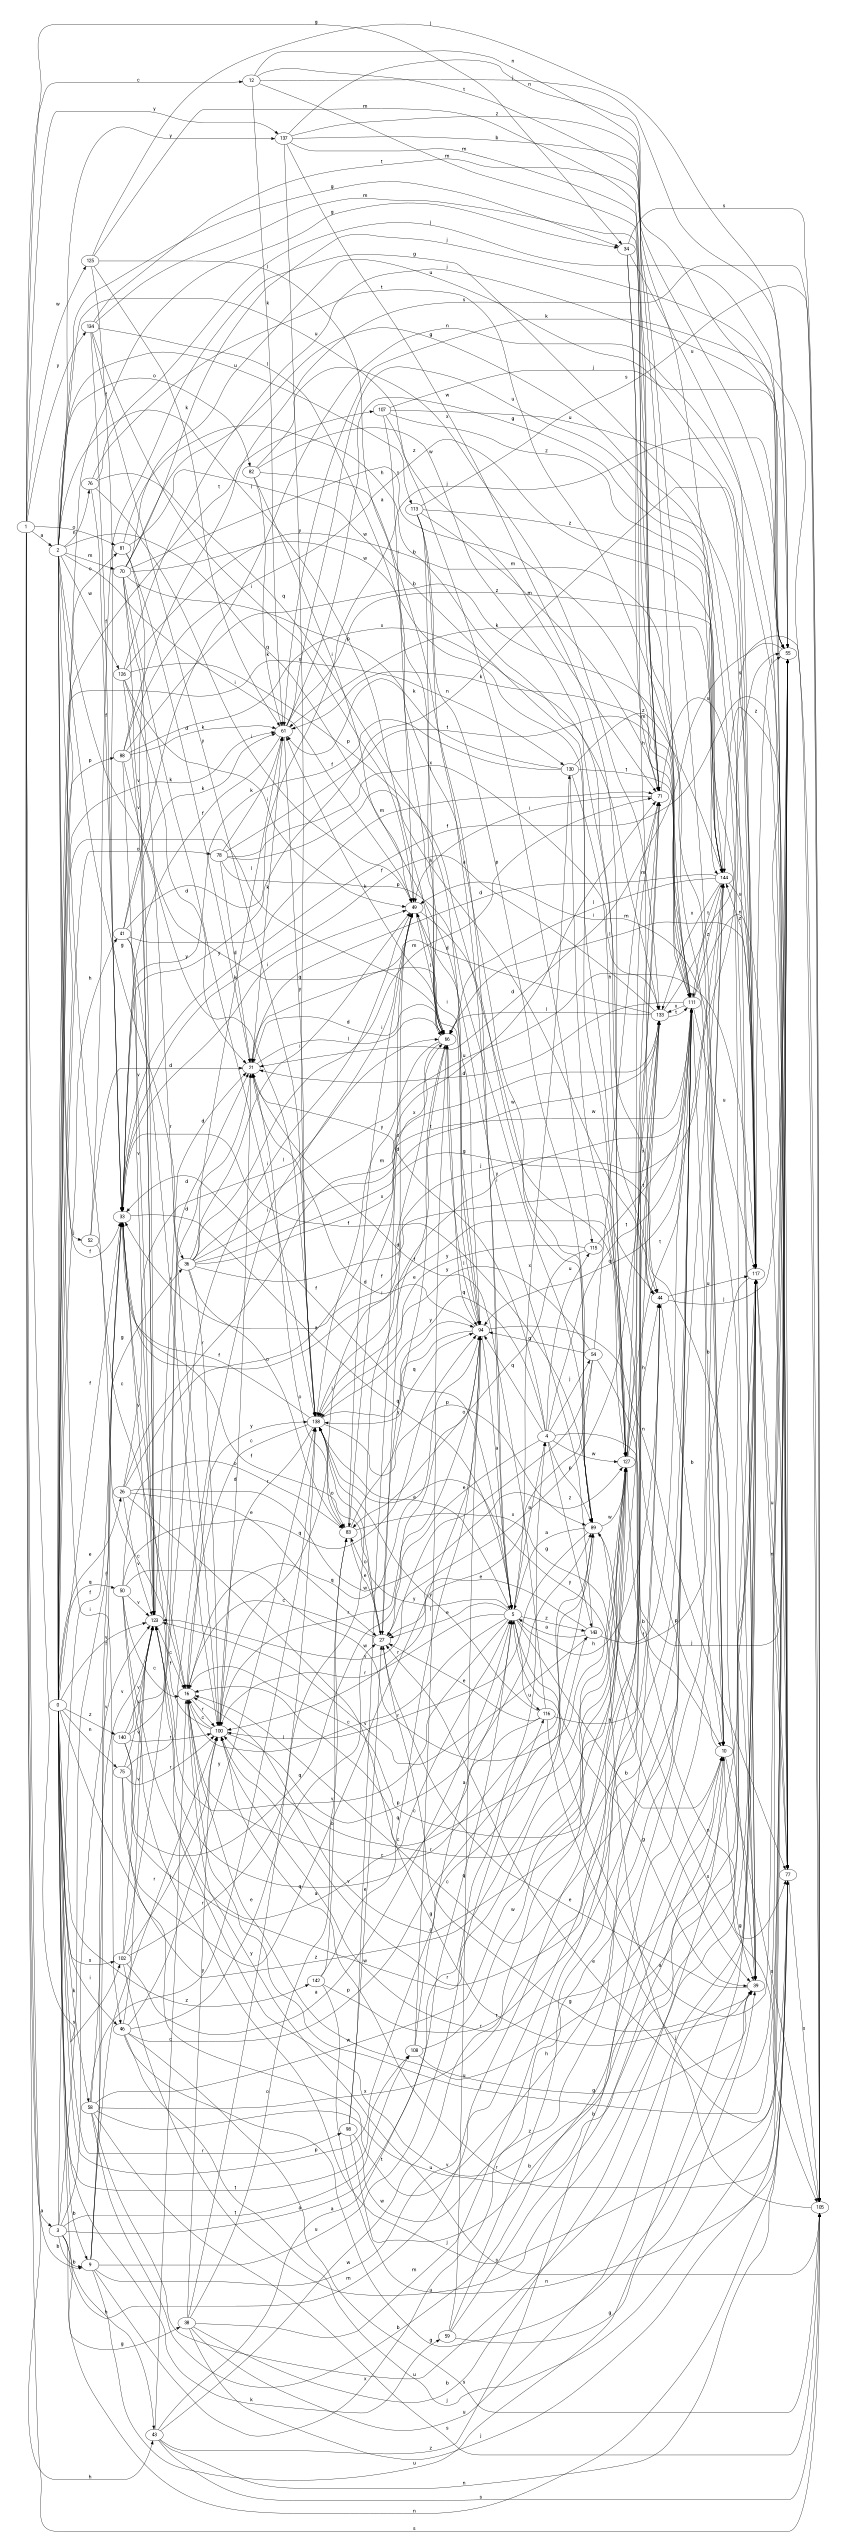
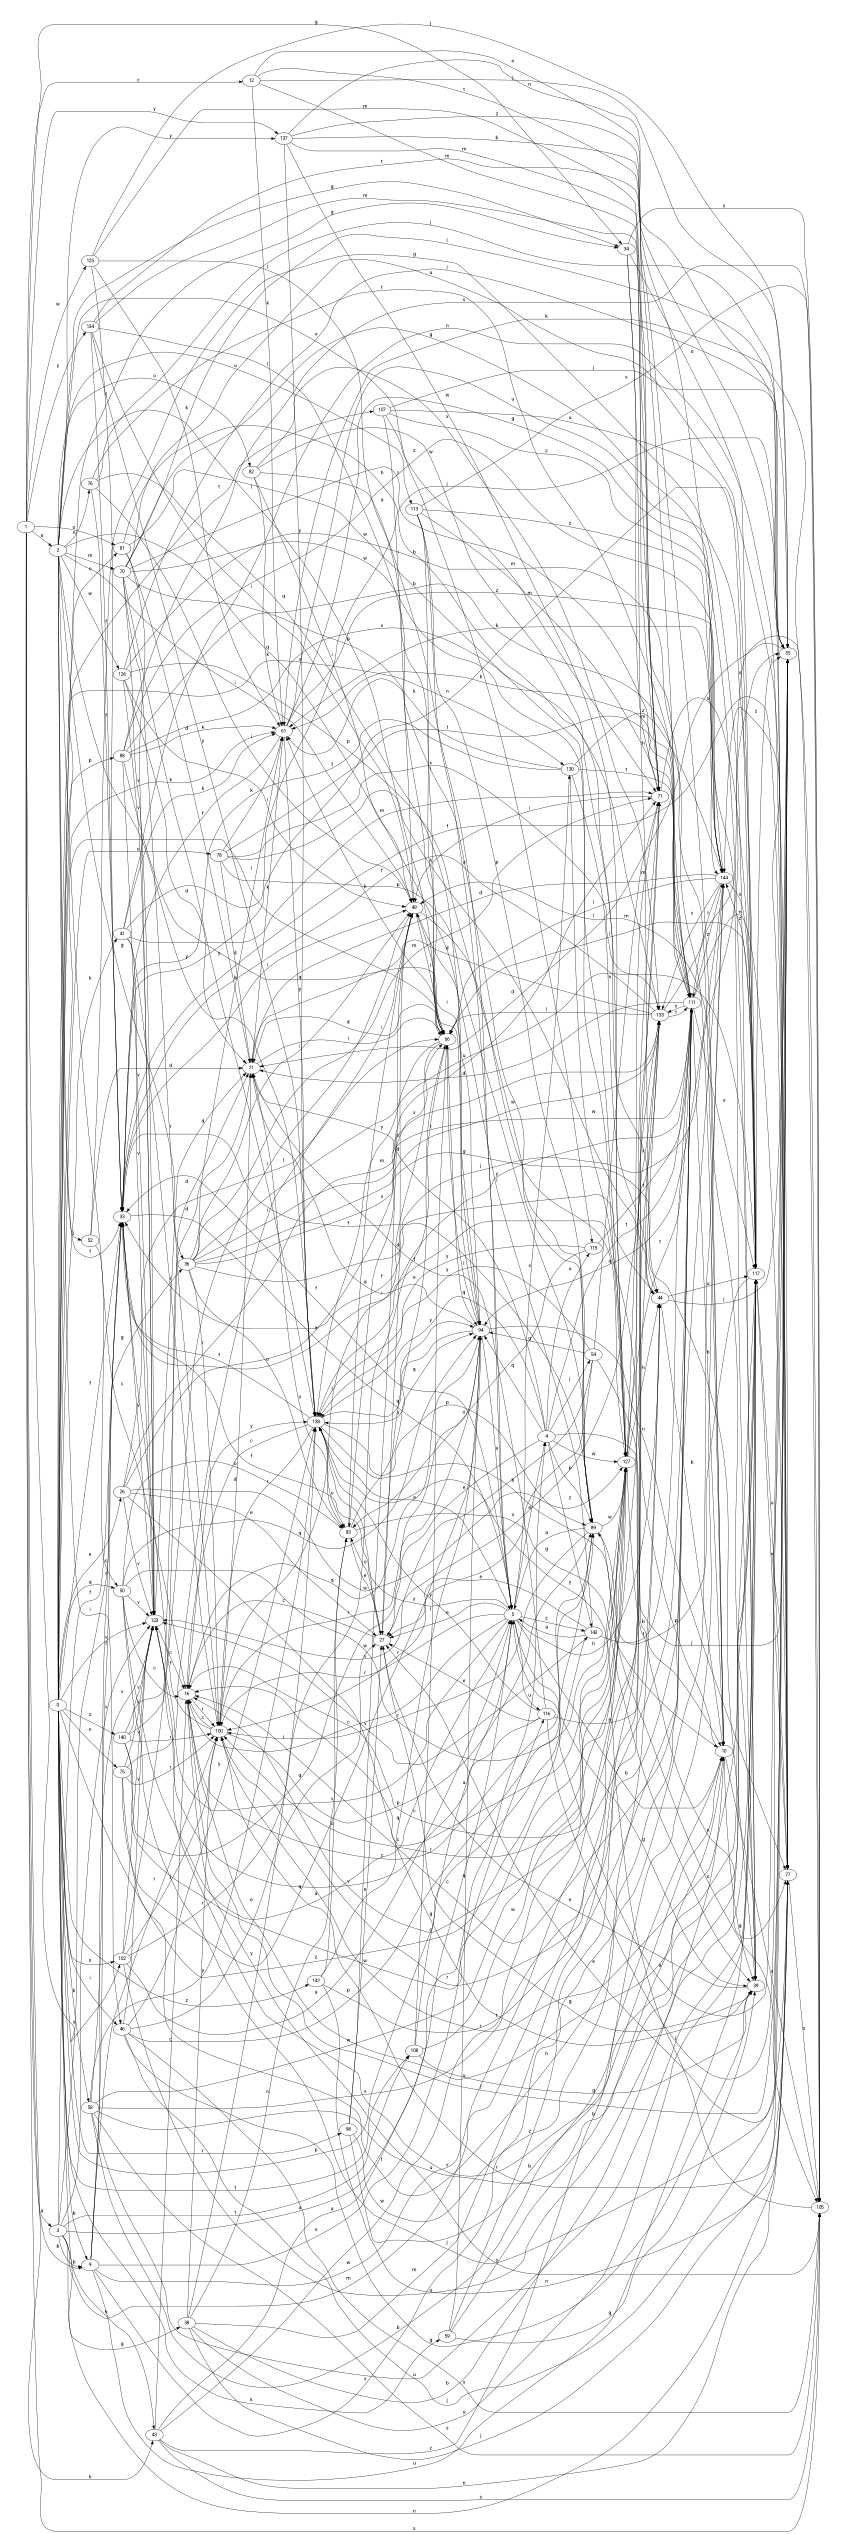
edge "52" -> "16": now "52" -> "50"
edge "138" -> "10": added, label "b"
